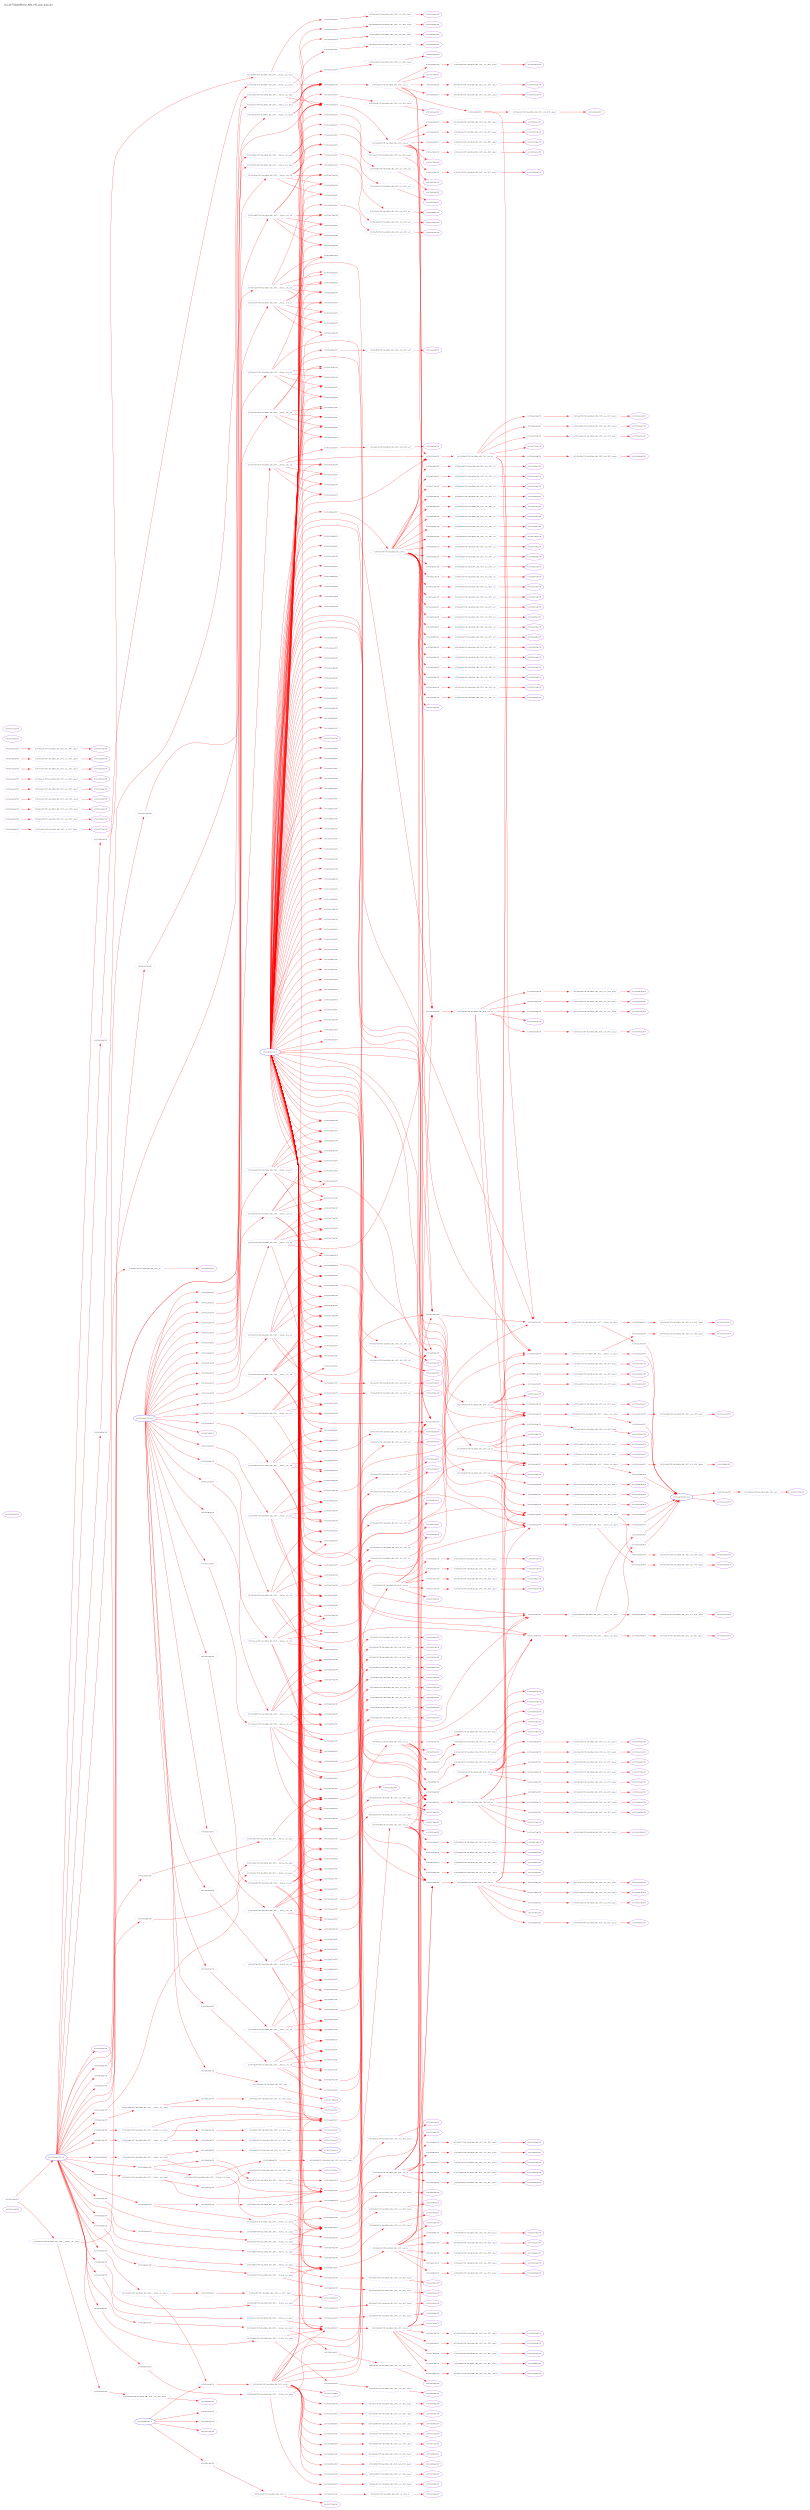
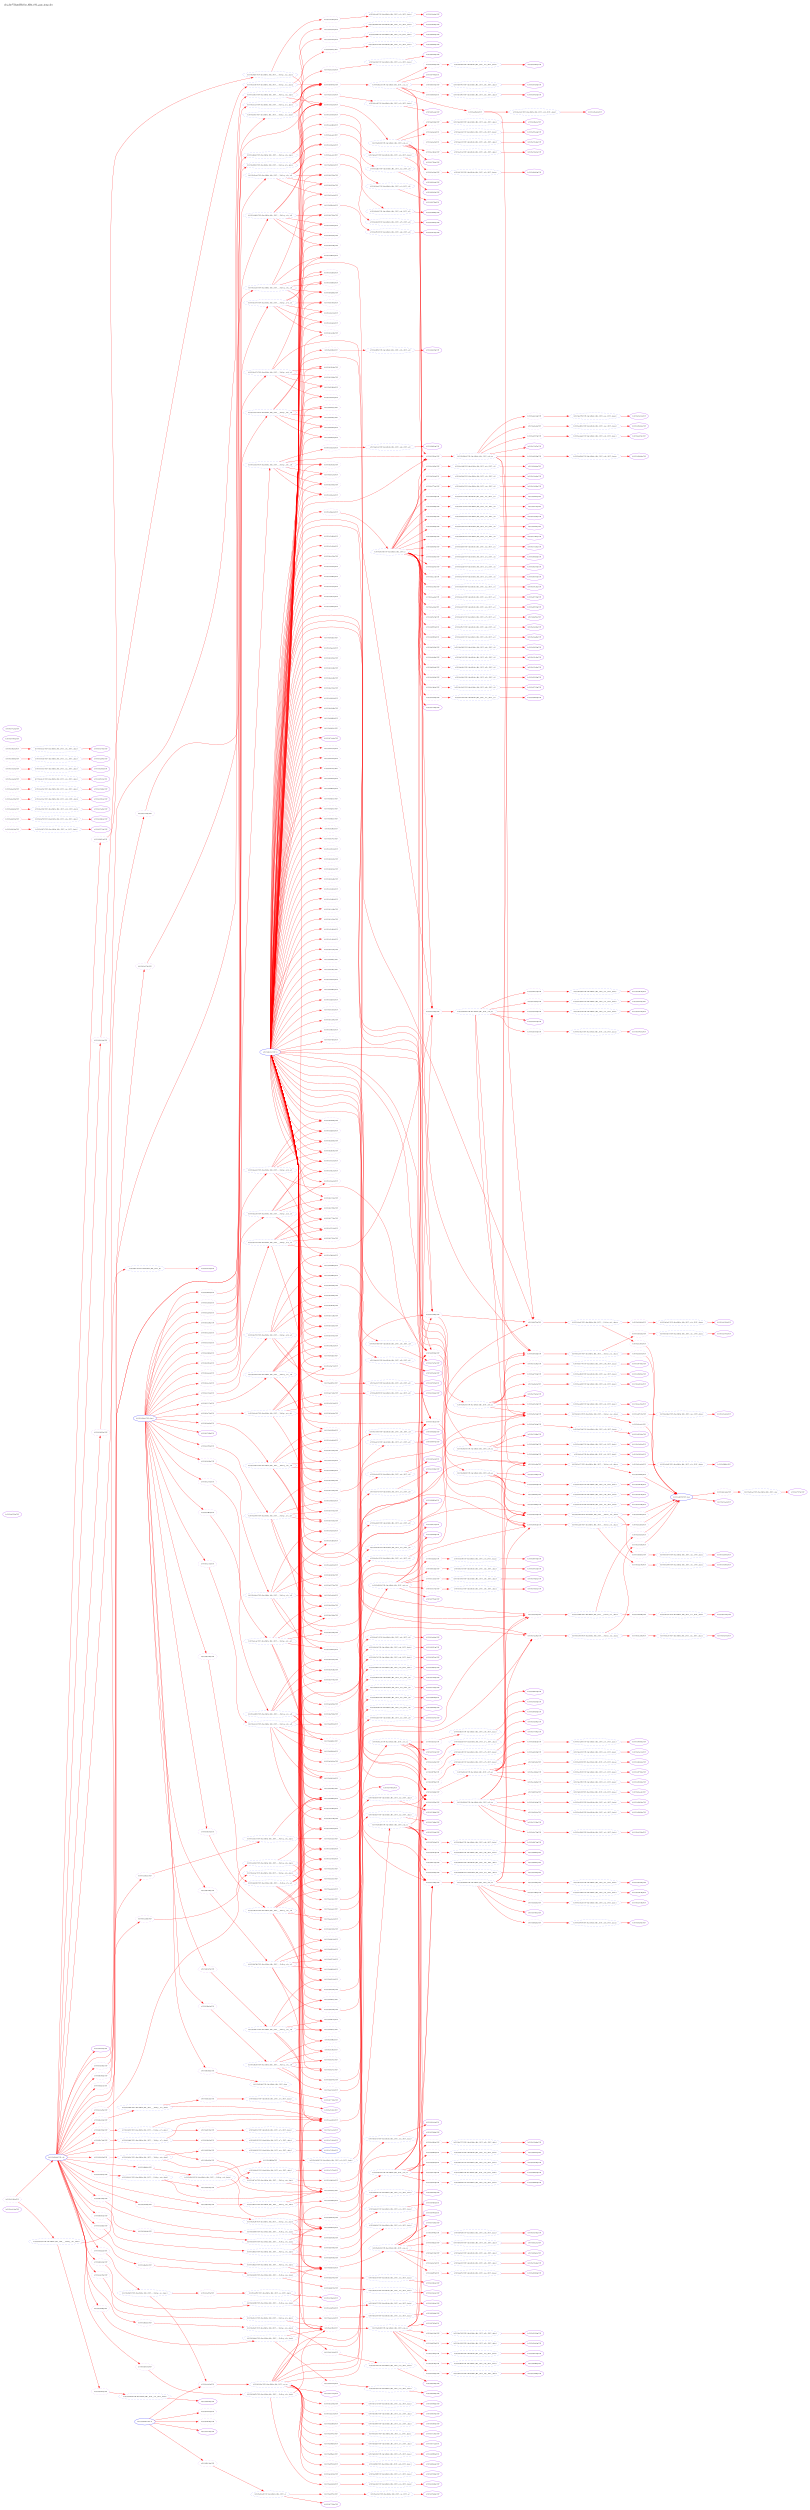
edge "0x5555563b2100 TOP->BarrelShifter_8Bit__DOT__m2a_out" -> "0x55555640ae20@TOP": removed
edge "0x5555563b05c0 TOP->lr" -> "0x555556427400@TOP": now "0x5555563b05c0 TOP->lr" -> "0x555556556c70@TOP"
edge "0x5555563b8f40@TOP" -> "0x5555563b6b50@TOP": now "0x5555563b0400 TOP->din" -> "0x5555563b6b50@TOP"
edge "0x5555563b9da0@TOP" -> "0x5555563b6420@TOP": now "0x5555563b0400 TOP->din" -> "0x5555563b6420@TOP"
